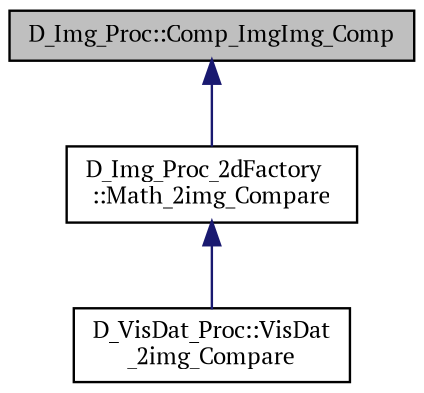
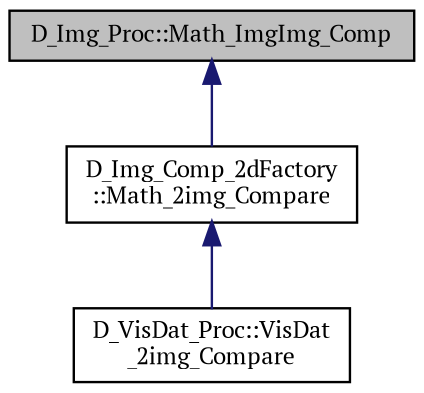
node "D_Img_Proc::Comp_ImgImg_Comp": label "D_Img_Proc::Comp_ImgImg_Comp" -> "D_Img_Proc::Math_ImgImg_Comp"
node "D_Img_Proc_2dFactory ::Math_2img_Compare": label "D_Img_Proc_2dFactory ::Math_2img_Compare" -> "D_Img_Comp_2dFactory ::Math_2img_Compare"
